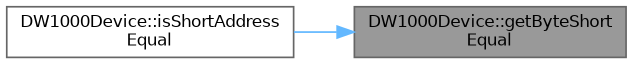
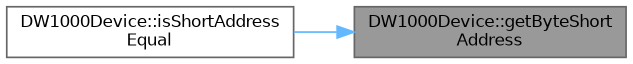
node "DW1000Device::getByteShort Equal": label "DW1000Device::getByteShort Equal" -> "DW1000Device::getByteShort Address"
